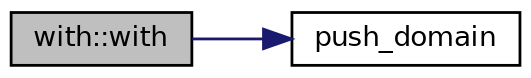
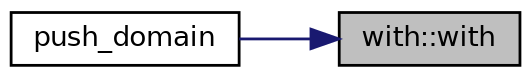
edge "with::with" -> "push_domain": reversed
